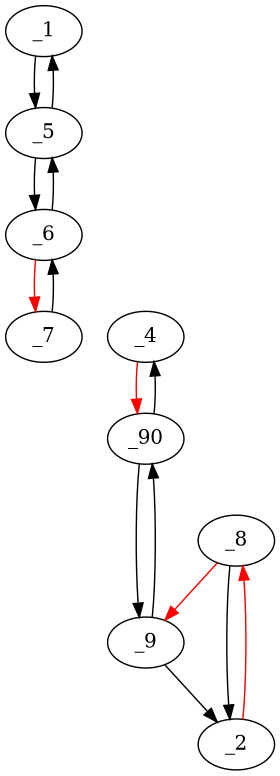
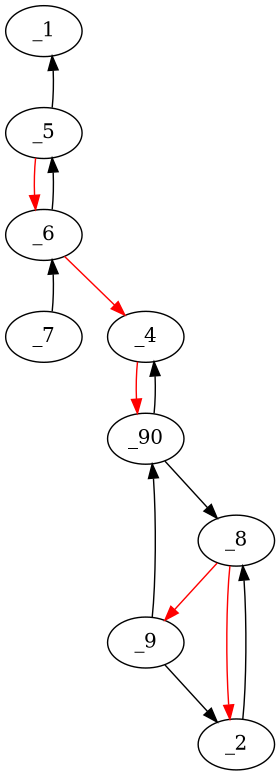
edge "_1" -> "_5": removed
edge "_5" -> "_6": color black -> red
edge "_6" -> "_7": now "_6" -> "_4"
edge "_90" -> "_9": now "_90" -> "_8"
edge "_8" -> "_2": color black -> red
edge "_2" -> "_8": color red -> black
